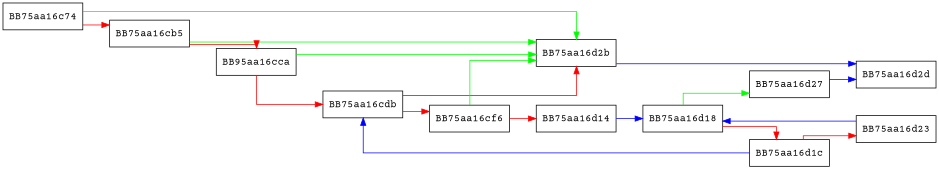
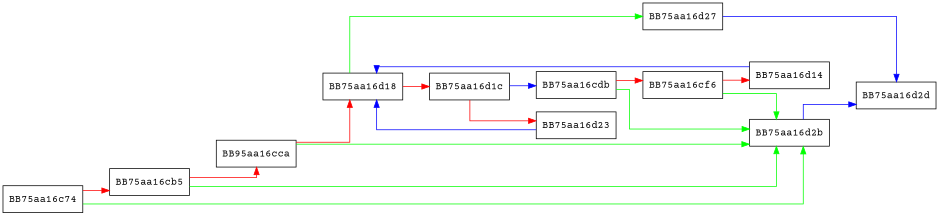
edge "BB75aa16cdb" -> "BB75aa16d2b": color red -> green
edge "BB95aa16cca" -> "BB75aa16cdb": now "BB95aa16cca" -> "BB75aa16d18"
